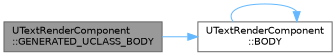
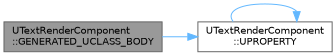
node "UTextRenderComponent ::BODY": label "UTextRenderComponent ::BODY" -> "UTextRenderComponent ::UPROPERTY"
